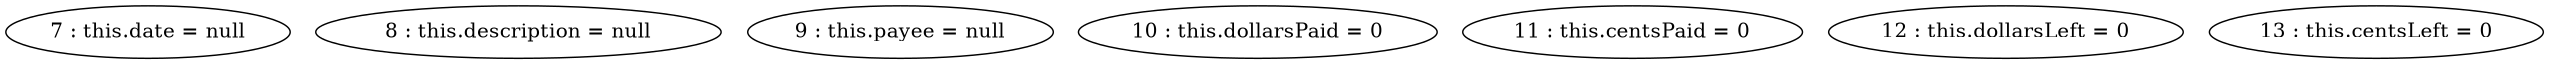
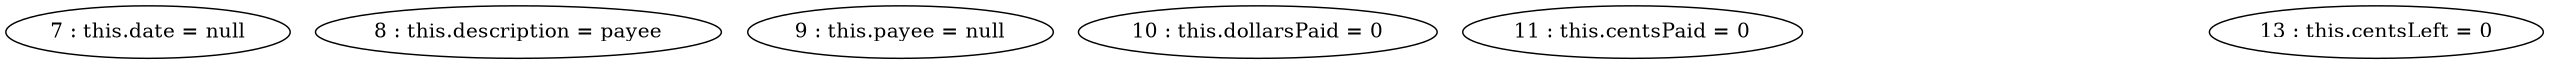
node "8 : this.description = null": label "8 : this.description = null" -> "8 : this.description = payee"
node "12 : this.dollarsLeft = 0": removed
